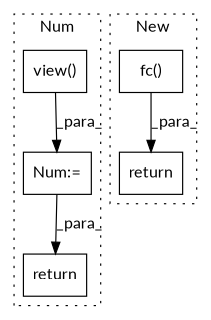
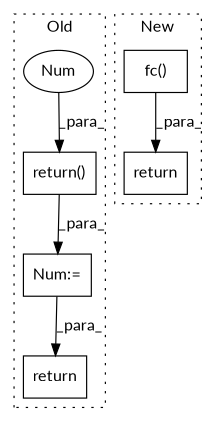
cluster "Num": label "Num" -> "Old"
node "view()": label "view()" -> "return()"
node "Num": added
